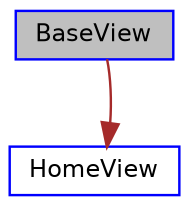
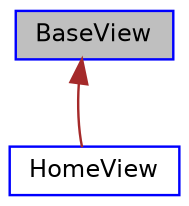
edge "BaseView" -> "HomeView": reversed
